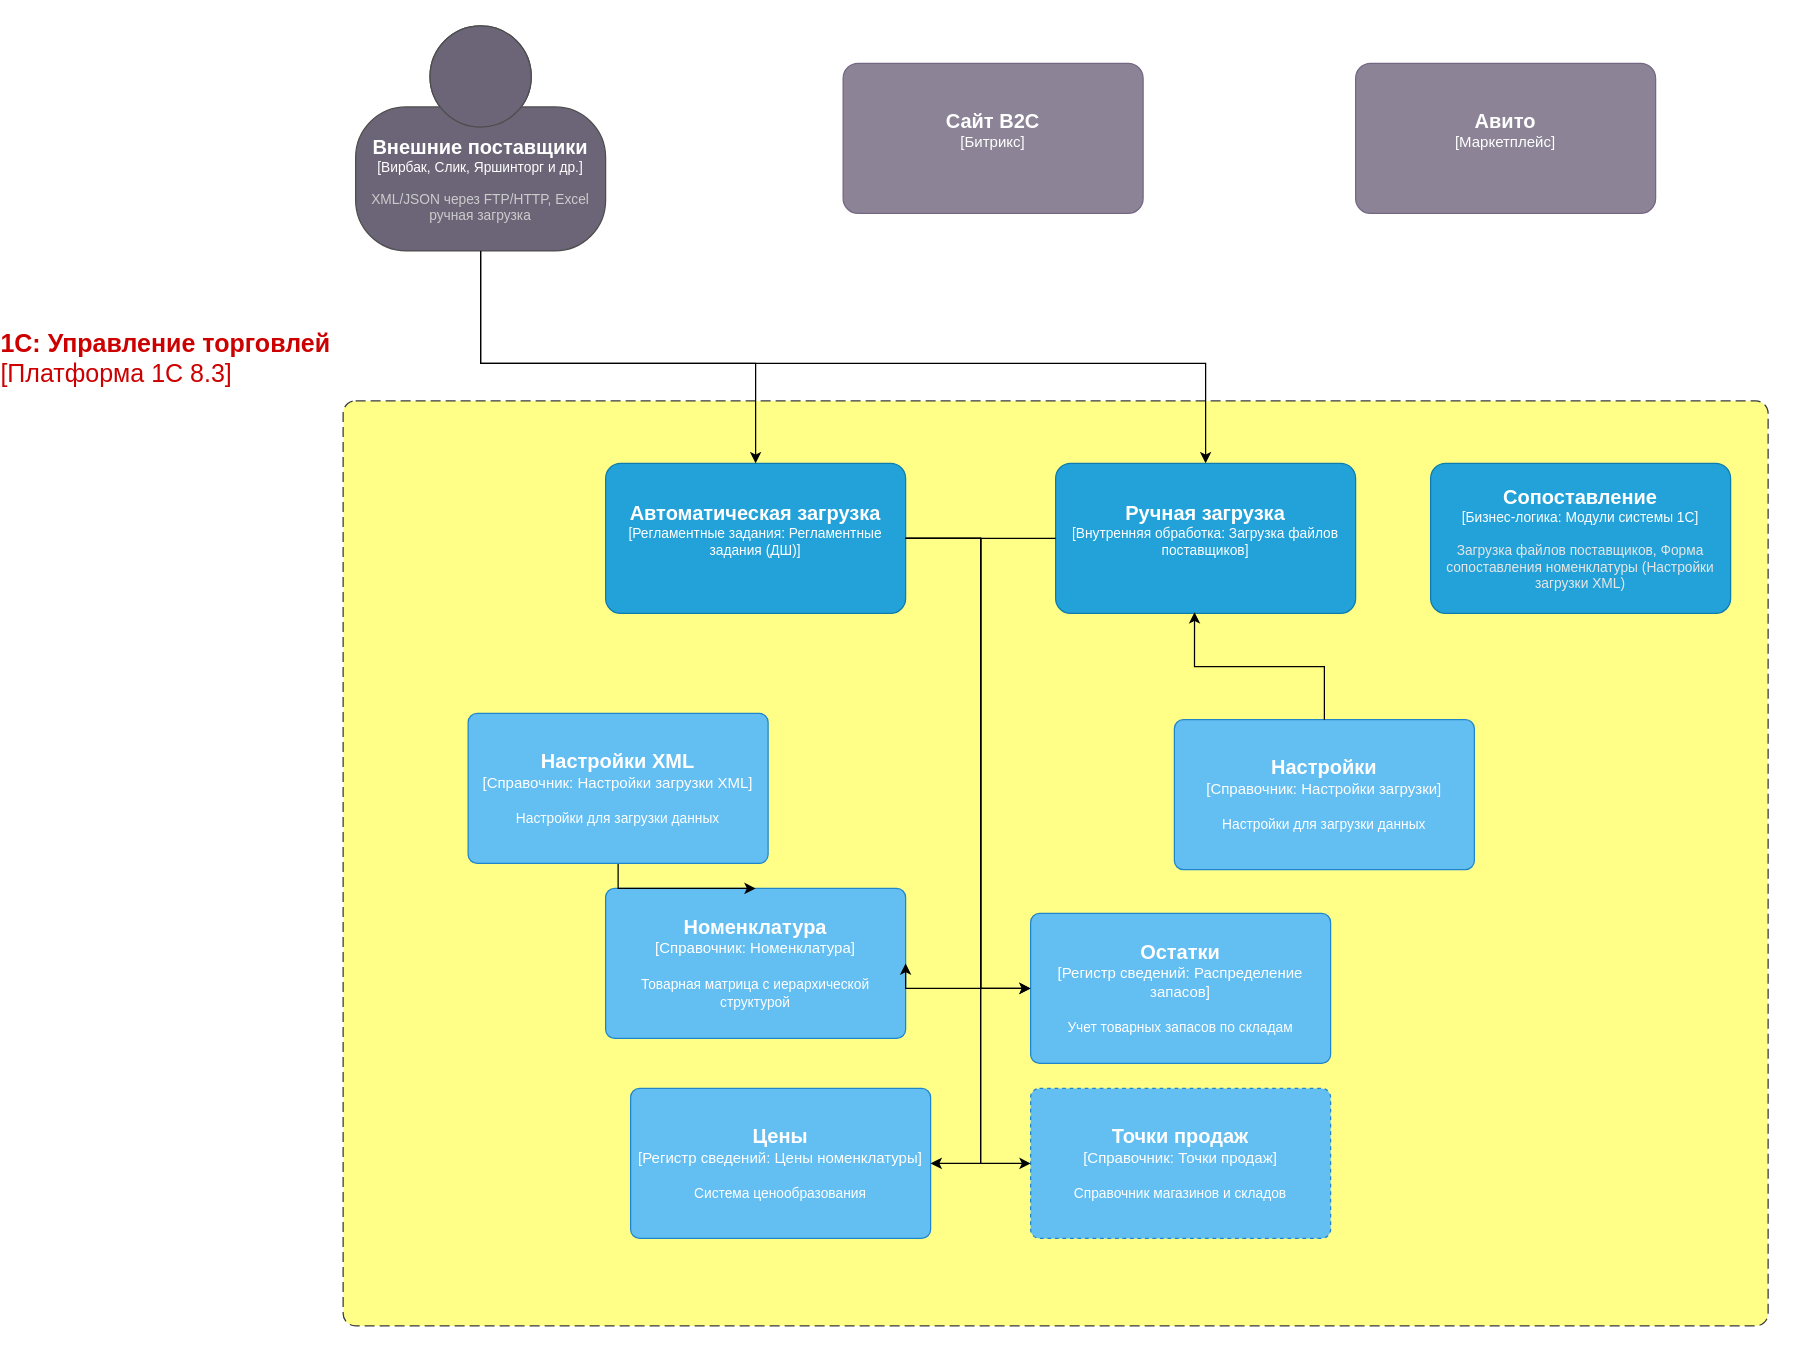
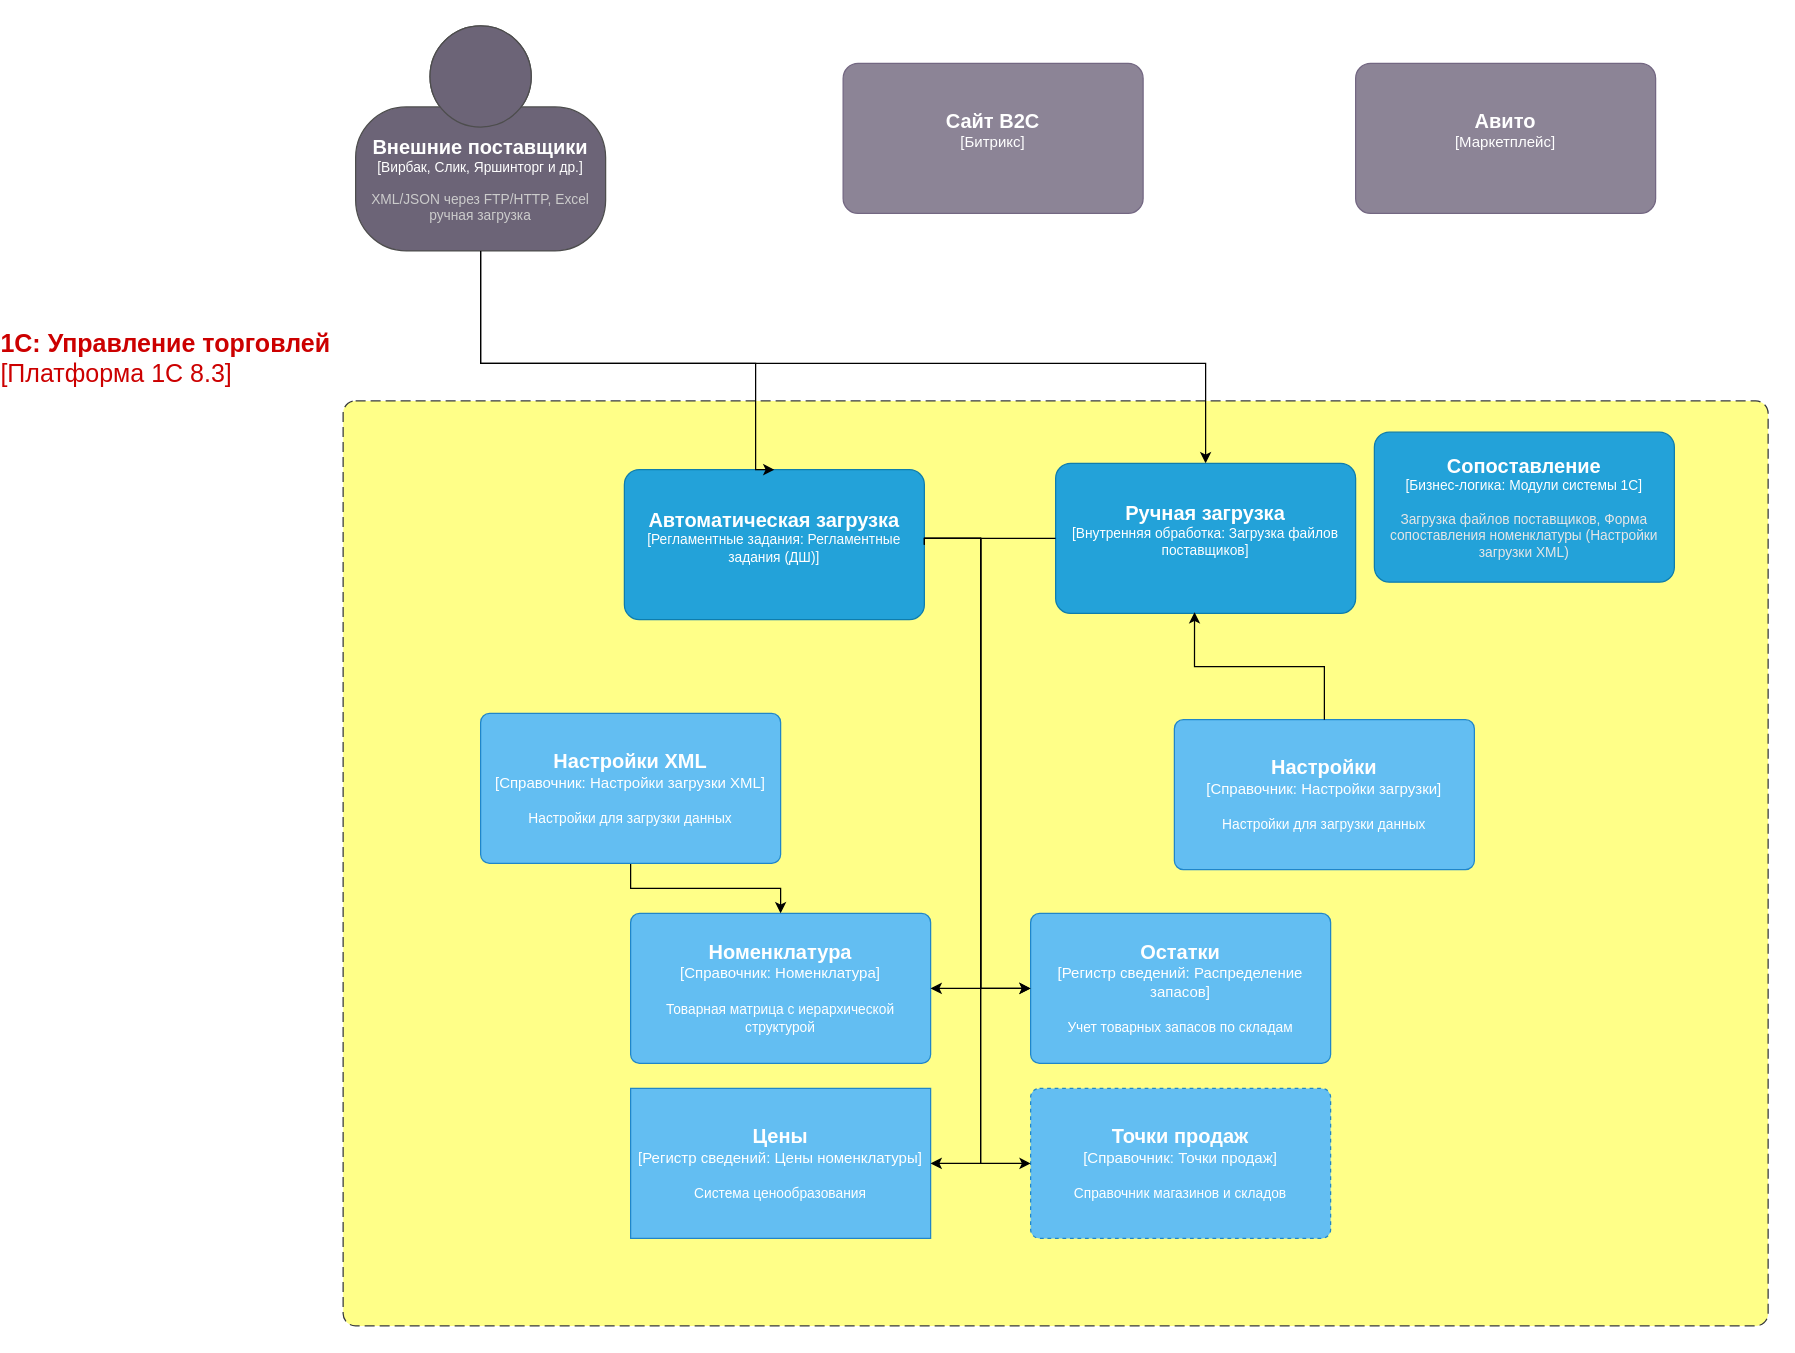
node "Автоматическая загрузка [Регламентные задания: Регламентные задания (ДШ)]": moved (756, 538) -> (774, 544)
node "Сопоставление [Бизнес-логика: Модули системы 1С] Загрузка файлов поставщиков, Форма сопоставления номенклатуры (Настройки загрузки XML)": moved (1581, 538) -> (1524, 507)
node "Настройки XML [Справочник: Настройки загрузки XML] Настройки для загрузки данных": moved (618, 788) -> (631, 788)
node "Номенклатура [Справочник: Номенклатура] Товарная матрица с иерархической структурой": moved (756, 963) -> (781, 988)
node "Цены [Регистр сведений: Цены номенклатуры] Система ценообразования": shape rounded rectangle -> rectangle
